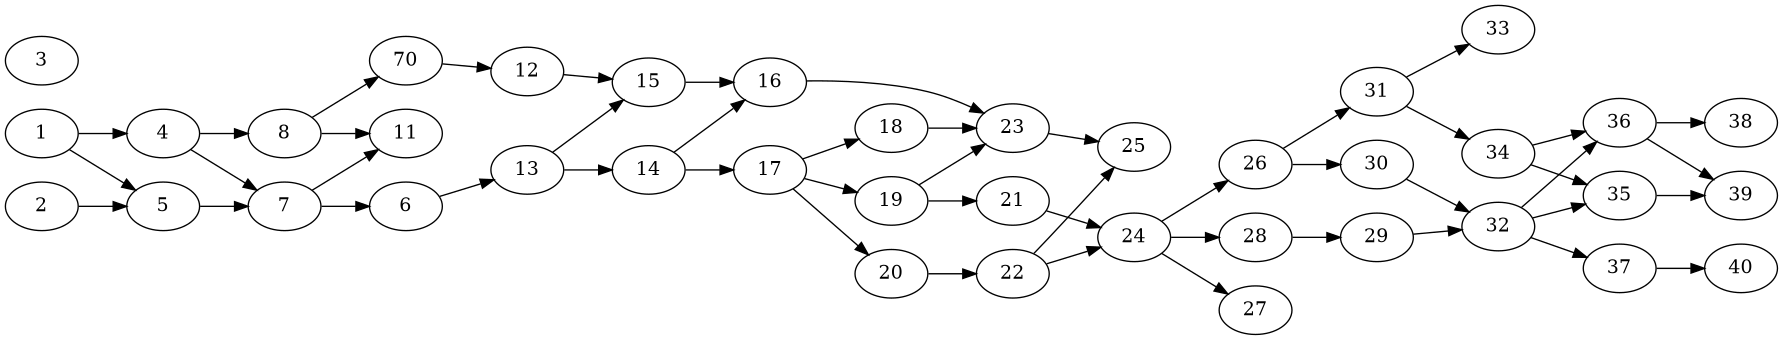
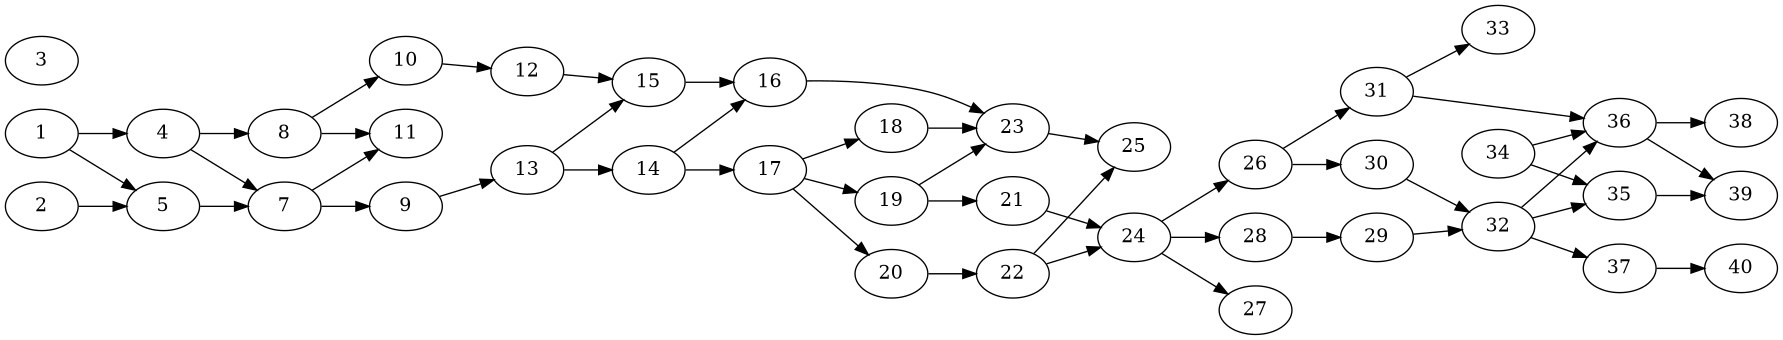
node "70": label "70" -> "10"
edge "31" -> "34": now "31" -> "36"
node "6": label "6" -> "9"
